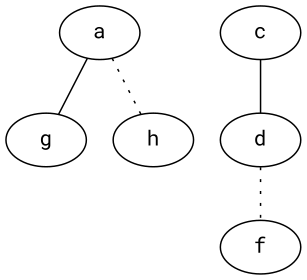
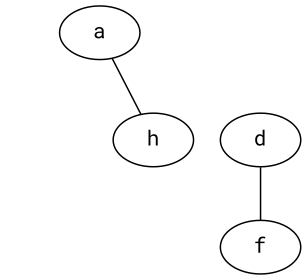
node "c": removed
edge "a" -- "h": style dotted -> solid
node "g": removed
edge "d" -- "f": style dotted -> solid
